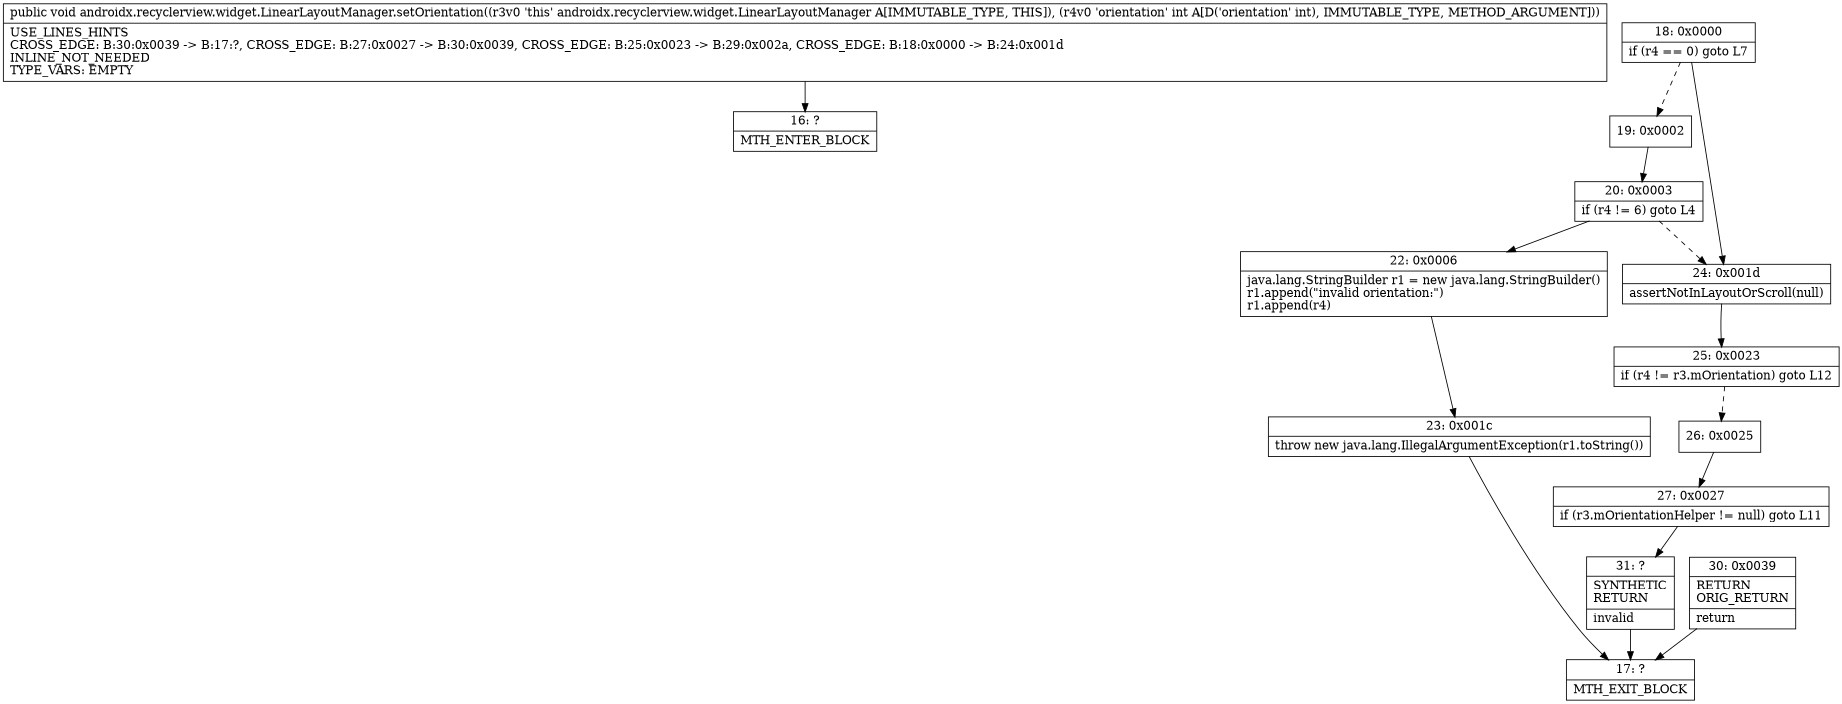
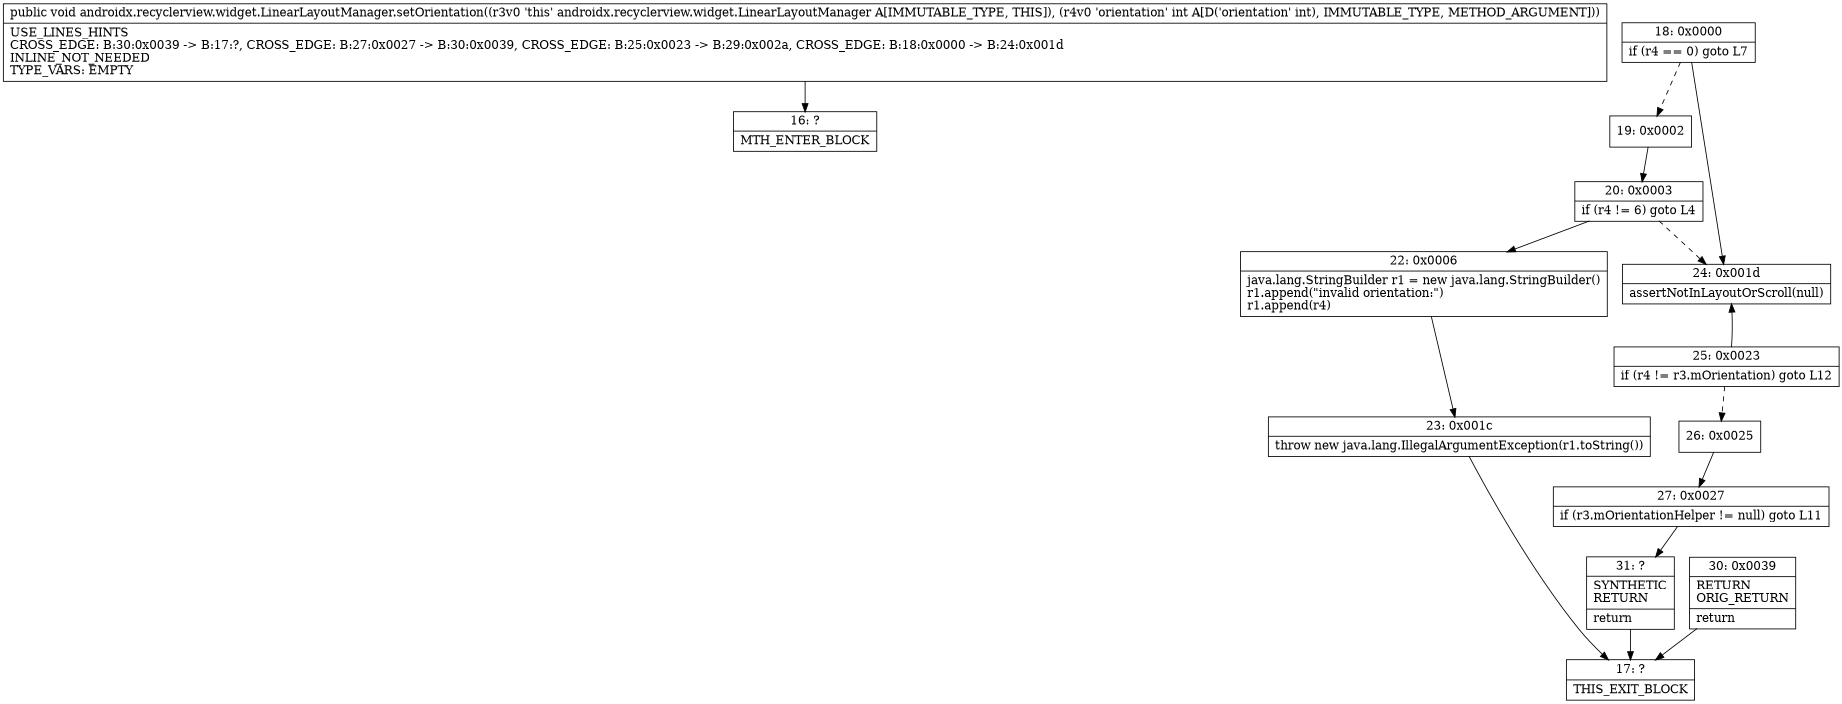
edge "24: 0x001d" -> "25: 0x0023": reversed
node "31: ?": text "invalid" -> "return"
node "17: ?": text "MTH_EXIT_BLOCK" -> "THIS_EXIT_BLOCK"
